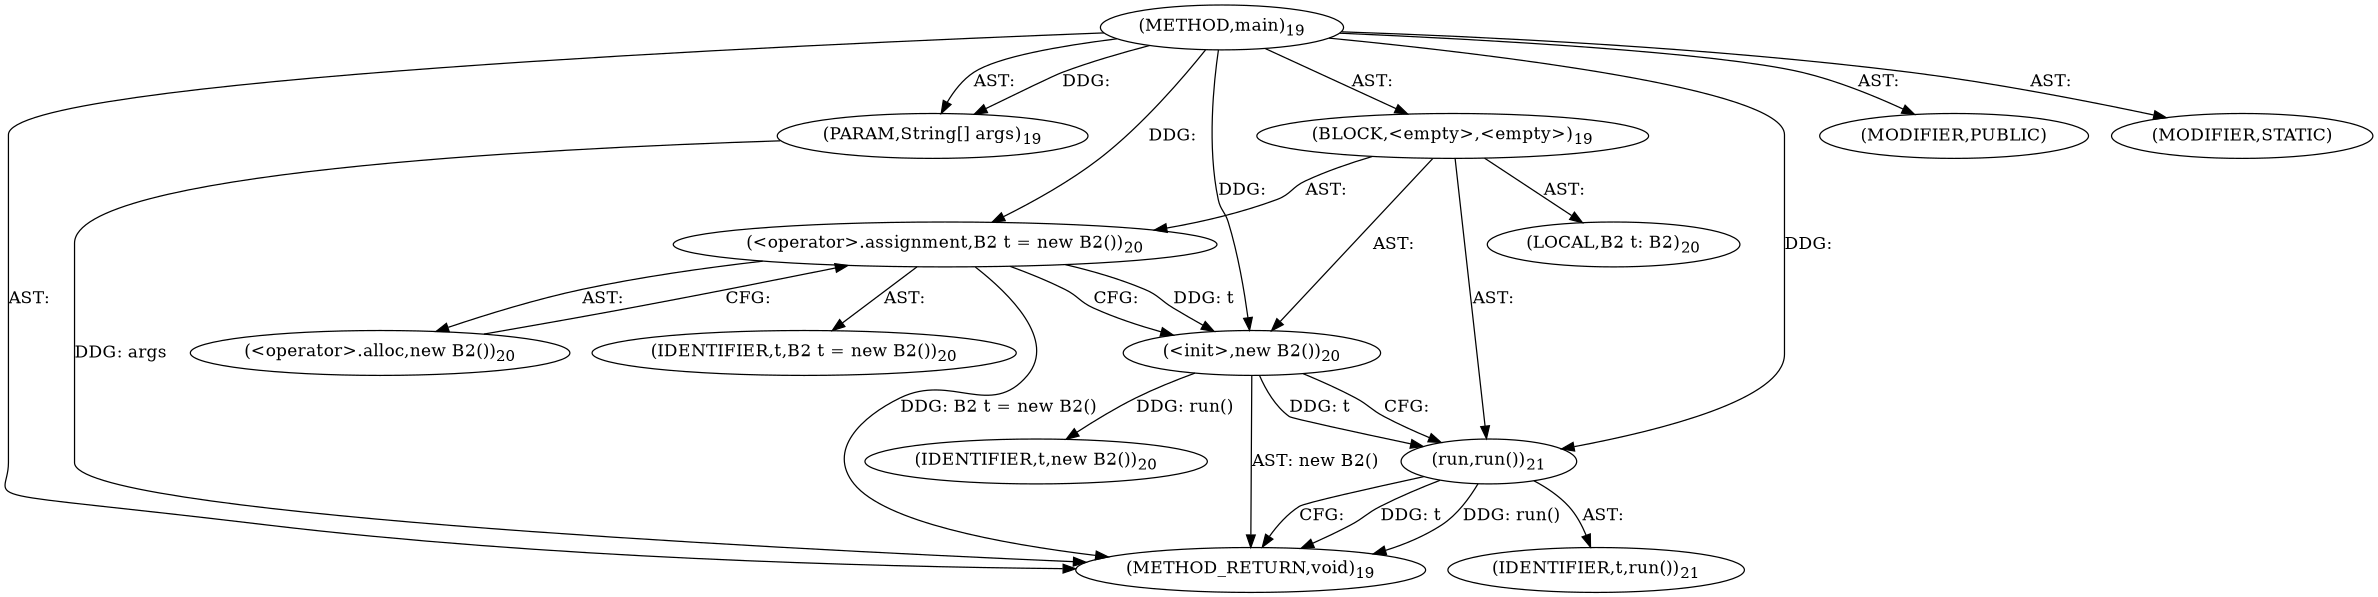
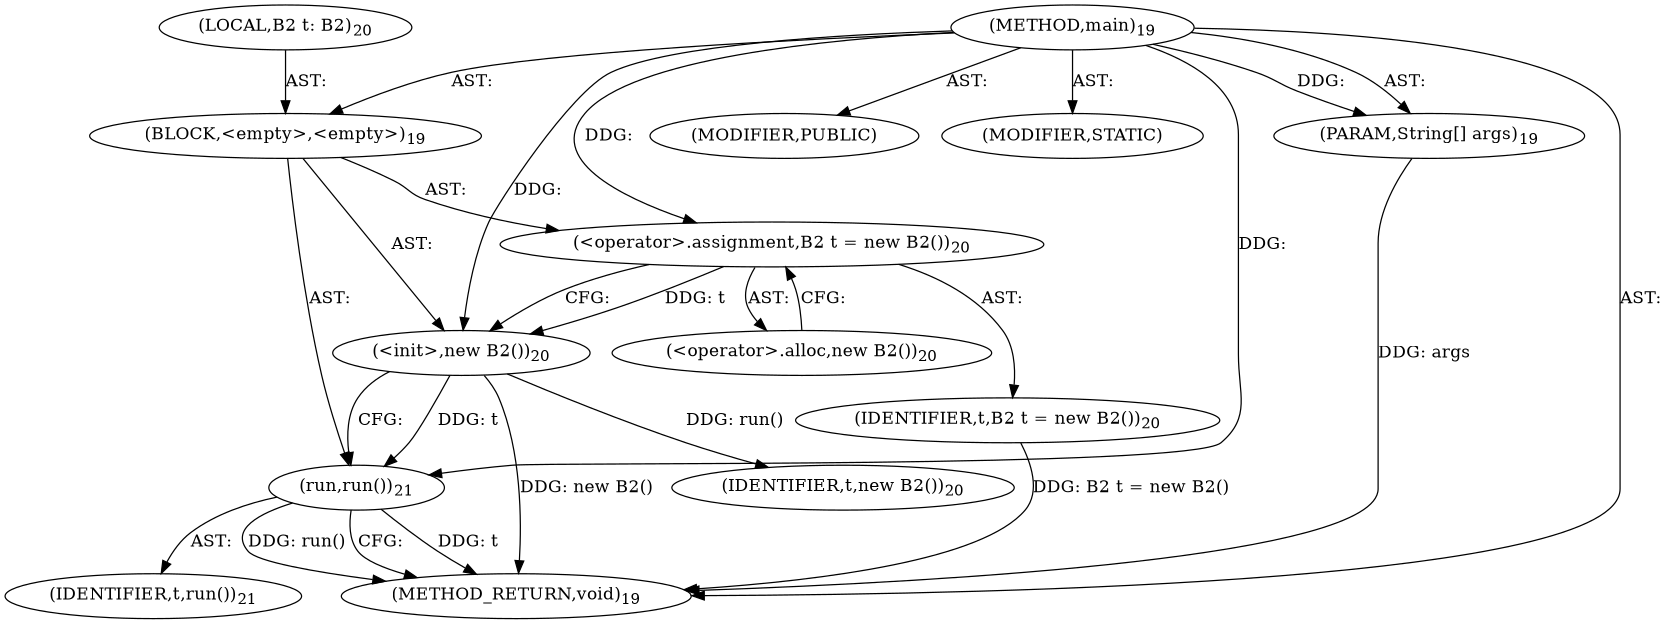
edge "(BLOCK,<empty>,<empty>)" -> "(LOCAL,B2 t: B2)": reversed
edge "(<operator>.assignment,B2 t = new B2())" -> "(METHOD_RETURN,void)": now "(IDENTIFIER,t,B2 t = new B2())" -> "(METHOD_RETURN,void)"
edge "(<init>,new B2())" -> "(METHOD_RETURN,void)": label "AST: new B2()" -> "DDG: new B2()"
